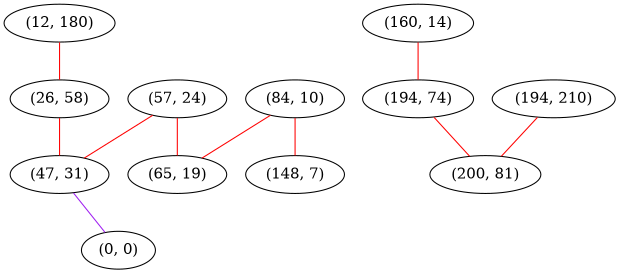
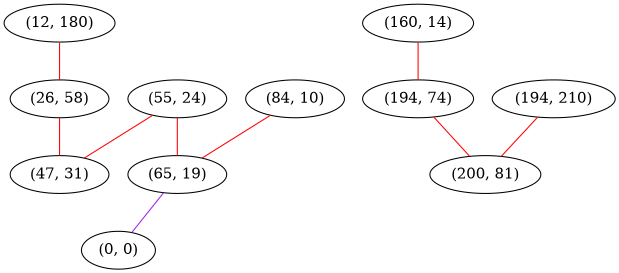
node "(57, 24)": label "(57, 24)" -> "(55, 24)"
node "(148, 7)": removed
edge "(47, 31)" -- "(0, 0)": now "(65, 19)" -- "(0, 0)"
